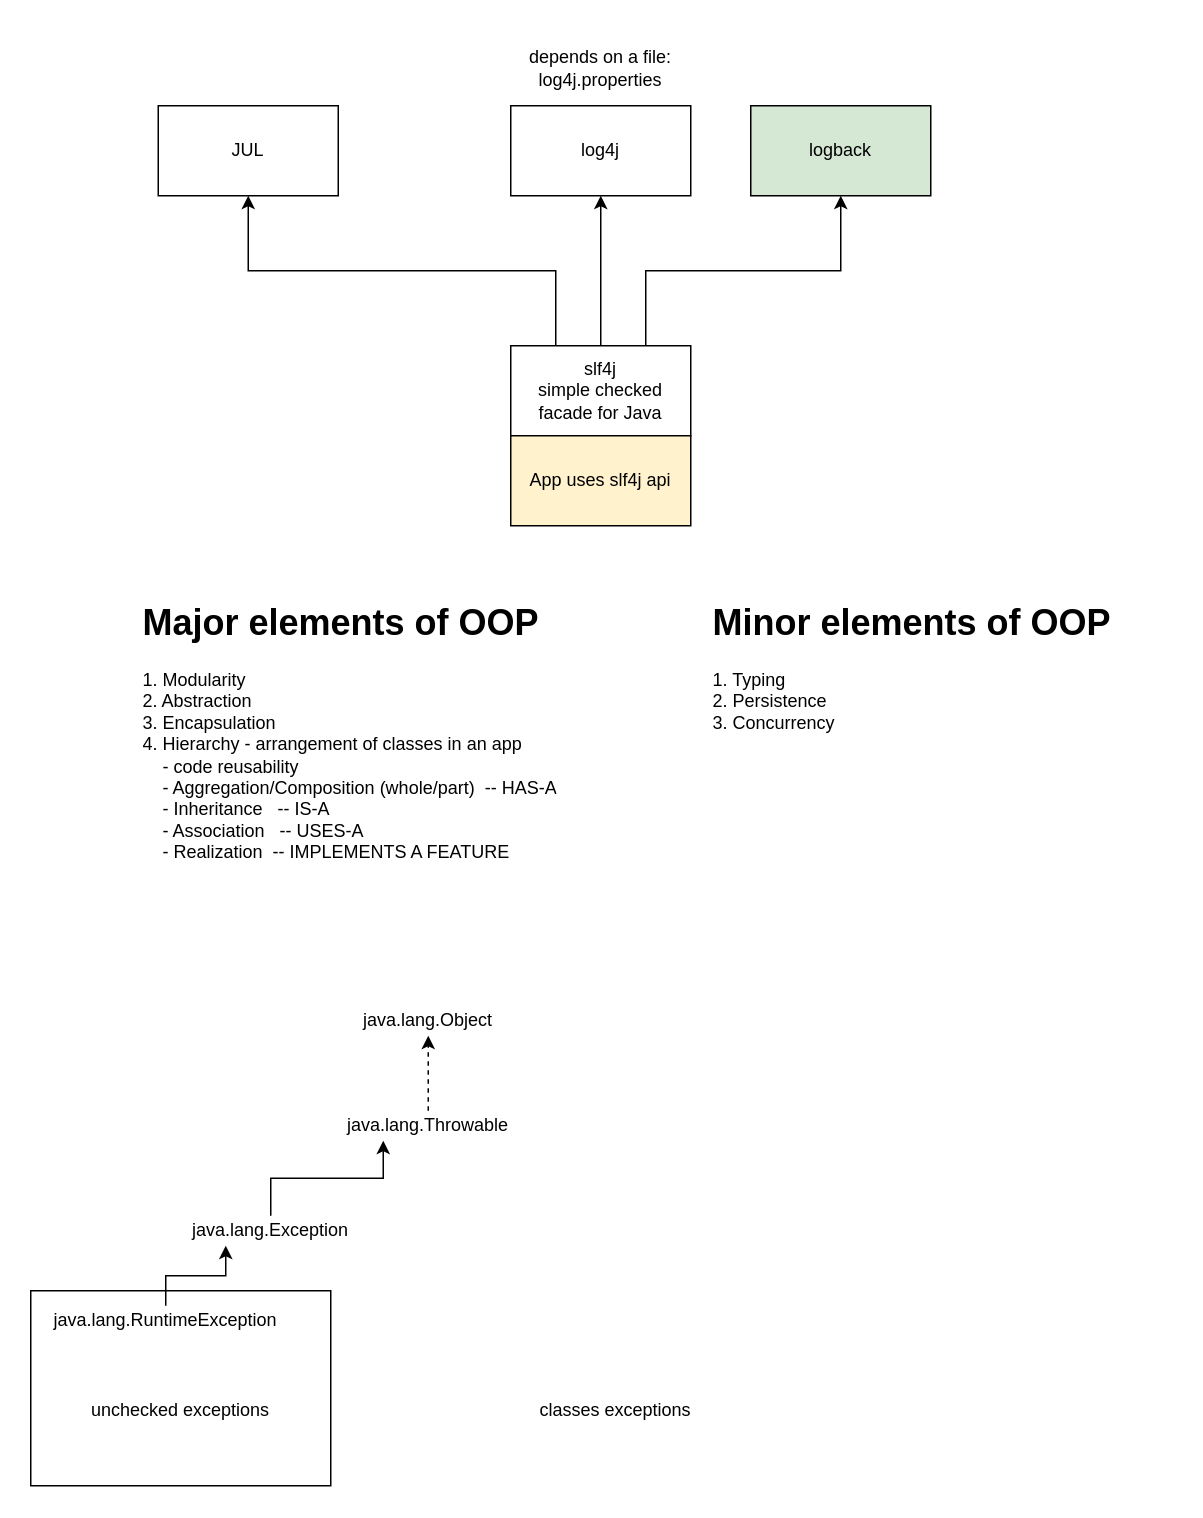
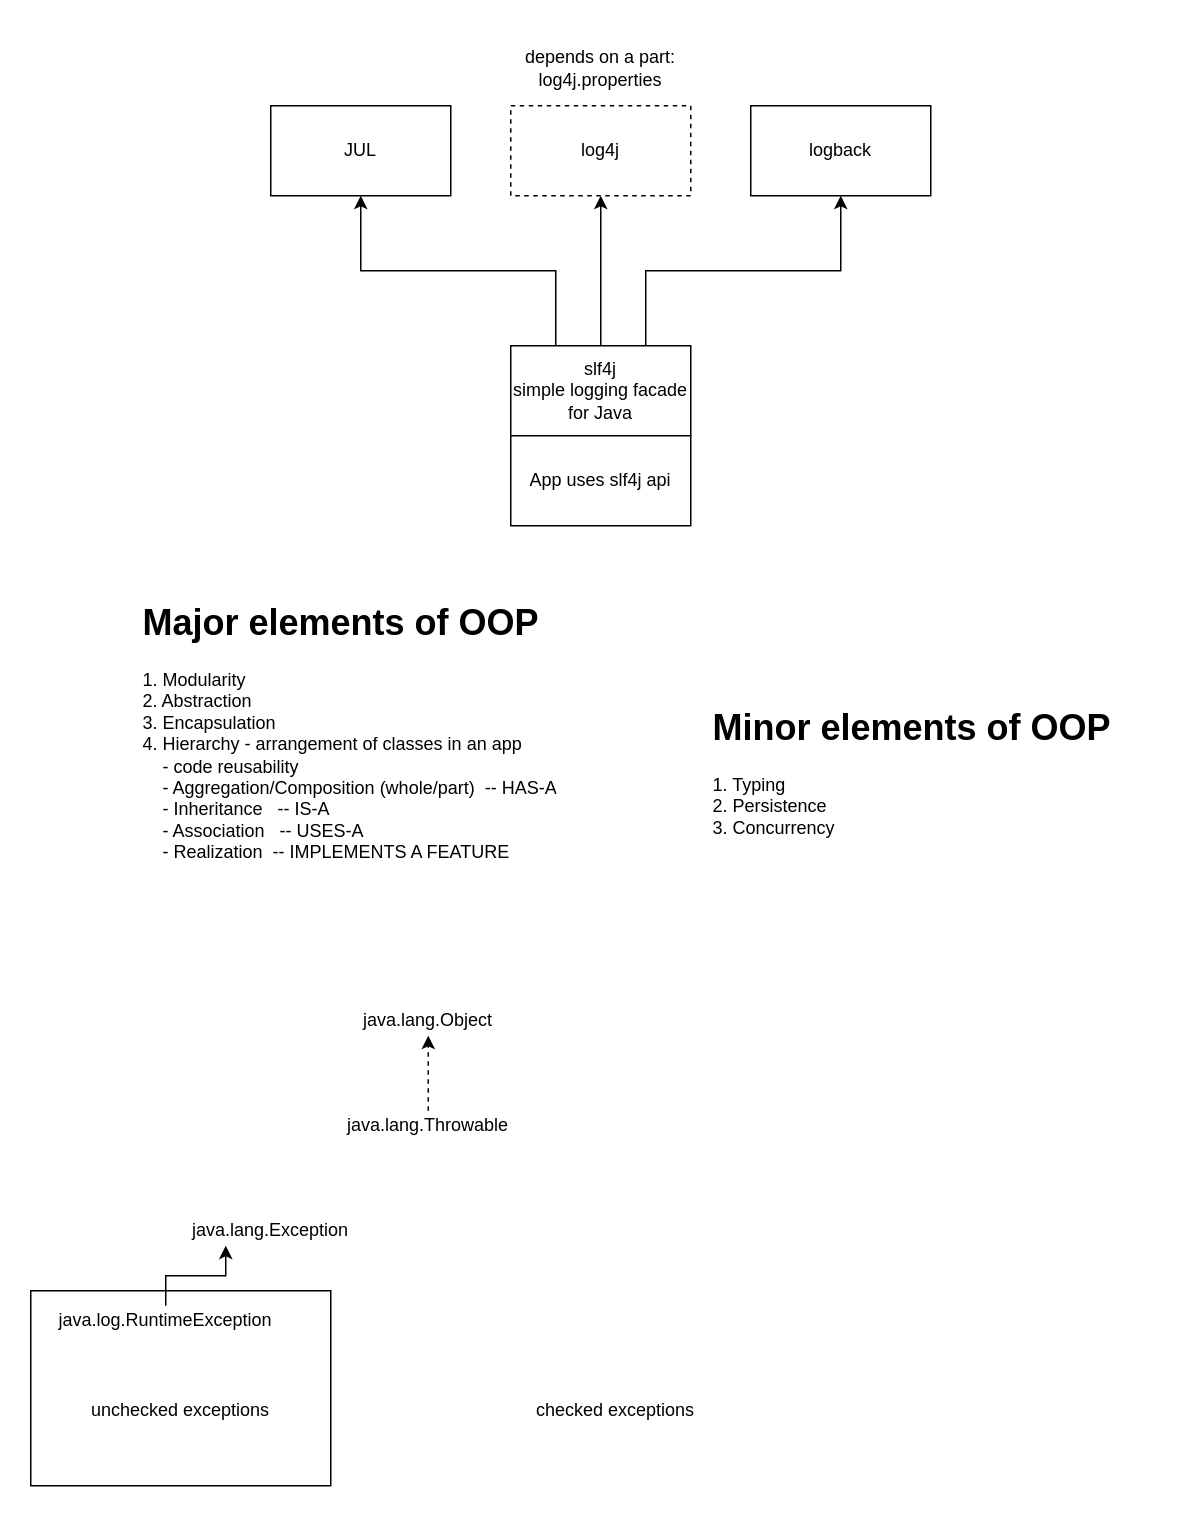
node "depends on a file: log4j.properties": label "depends on a file: log4j.properties" -> "depends on a part: log4j.properties"
node "JUL": moved (248, 151) -> (361, 151)
node "log4j": style solid -> dashed
node "logback": fillcolor #d5e8d4 -> #ffffff
node "slf4j simple checked facade for Java": label "slf4j simple checked facade for Java" -> "slf4j simple logging facade for Java"
node "App uses slf4j api": fillcolor #fff2cc -> #ffffff
node "Minor elements of OOP 1. Typing 2. Persistence 3. Concurrency": moved (938, 676) -> (938, 781)
edge "java.lang.Exception" -> "java.lang.Throwable": removed
node "java.lang.RuntimeException": label "java.lang.RuntimeException" -> "java.log.RuntimeException"
node "classes exceptions": label "classes exceptions" -> "checked exceptions"
